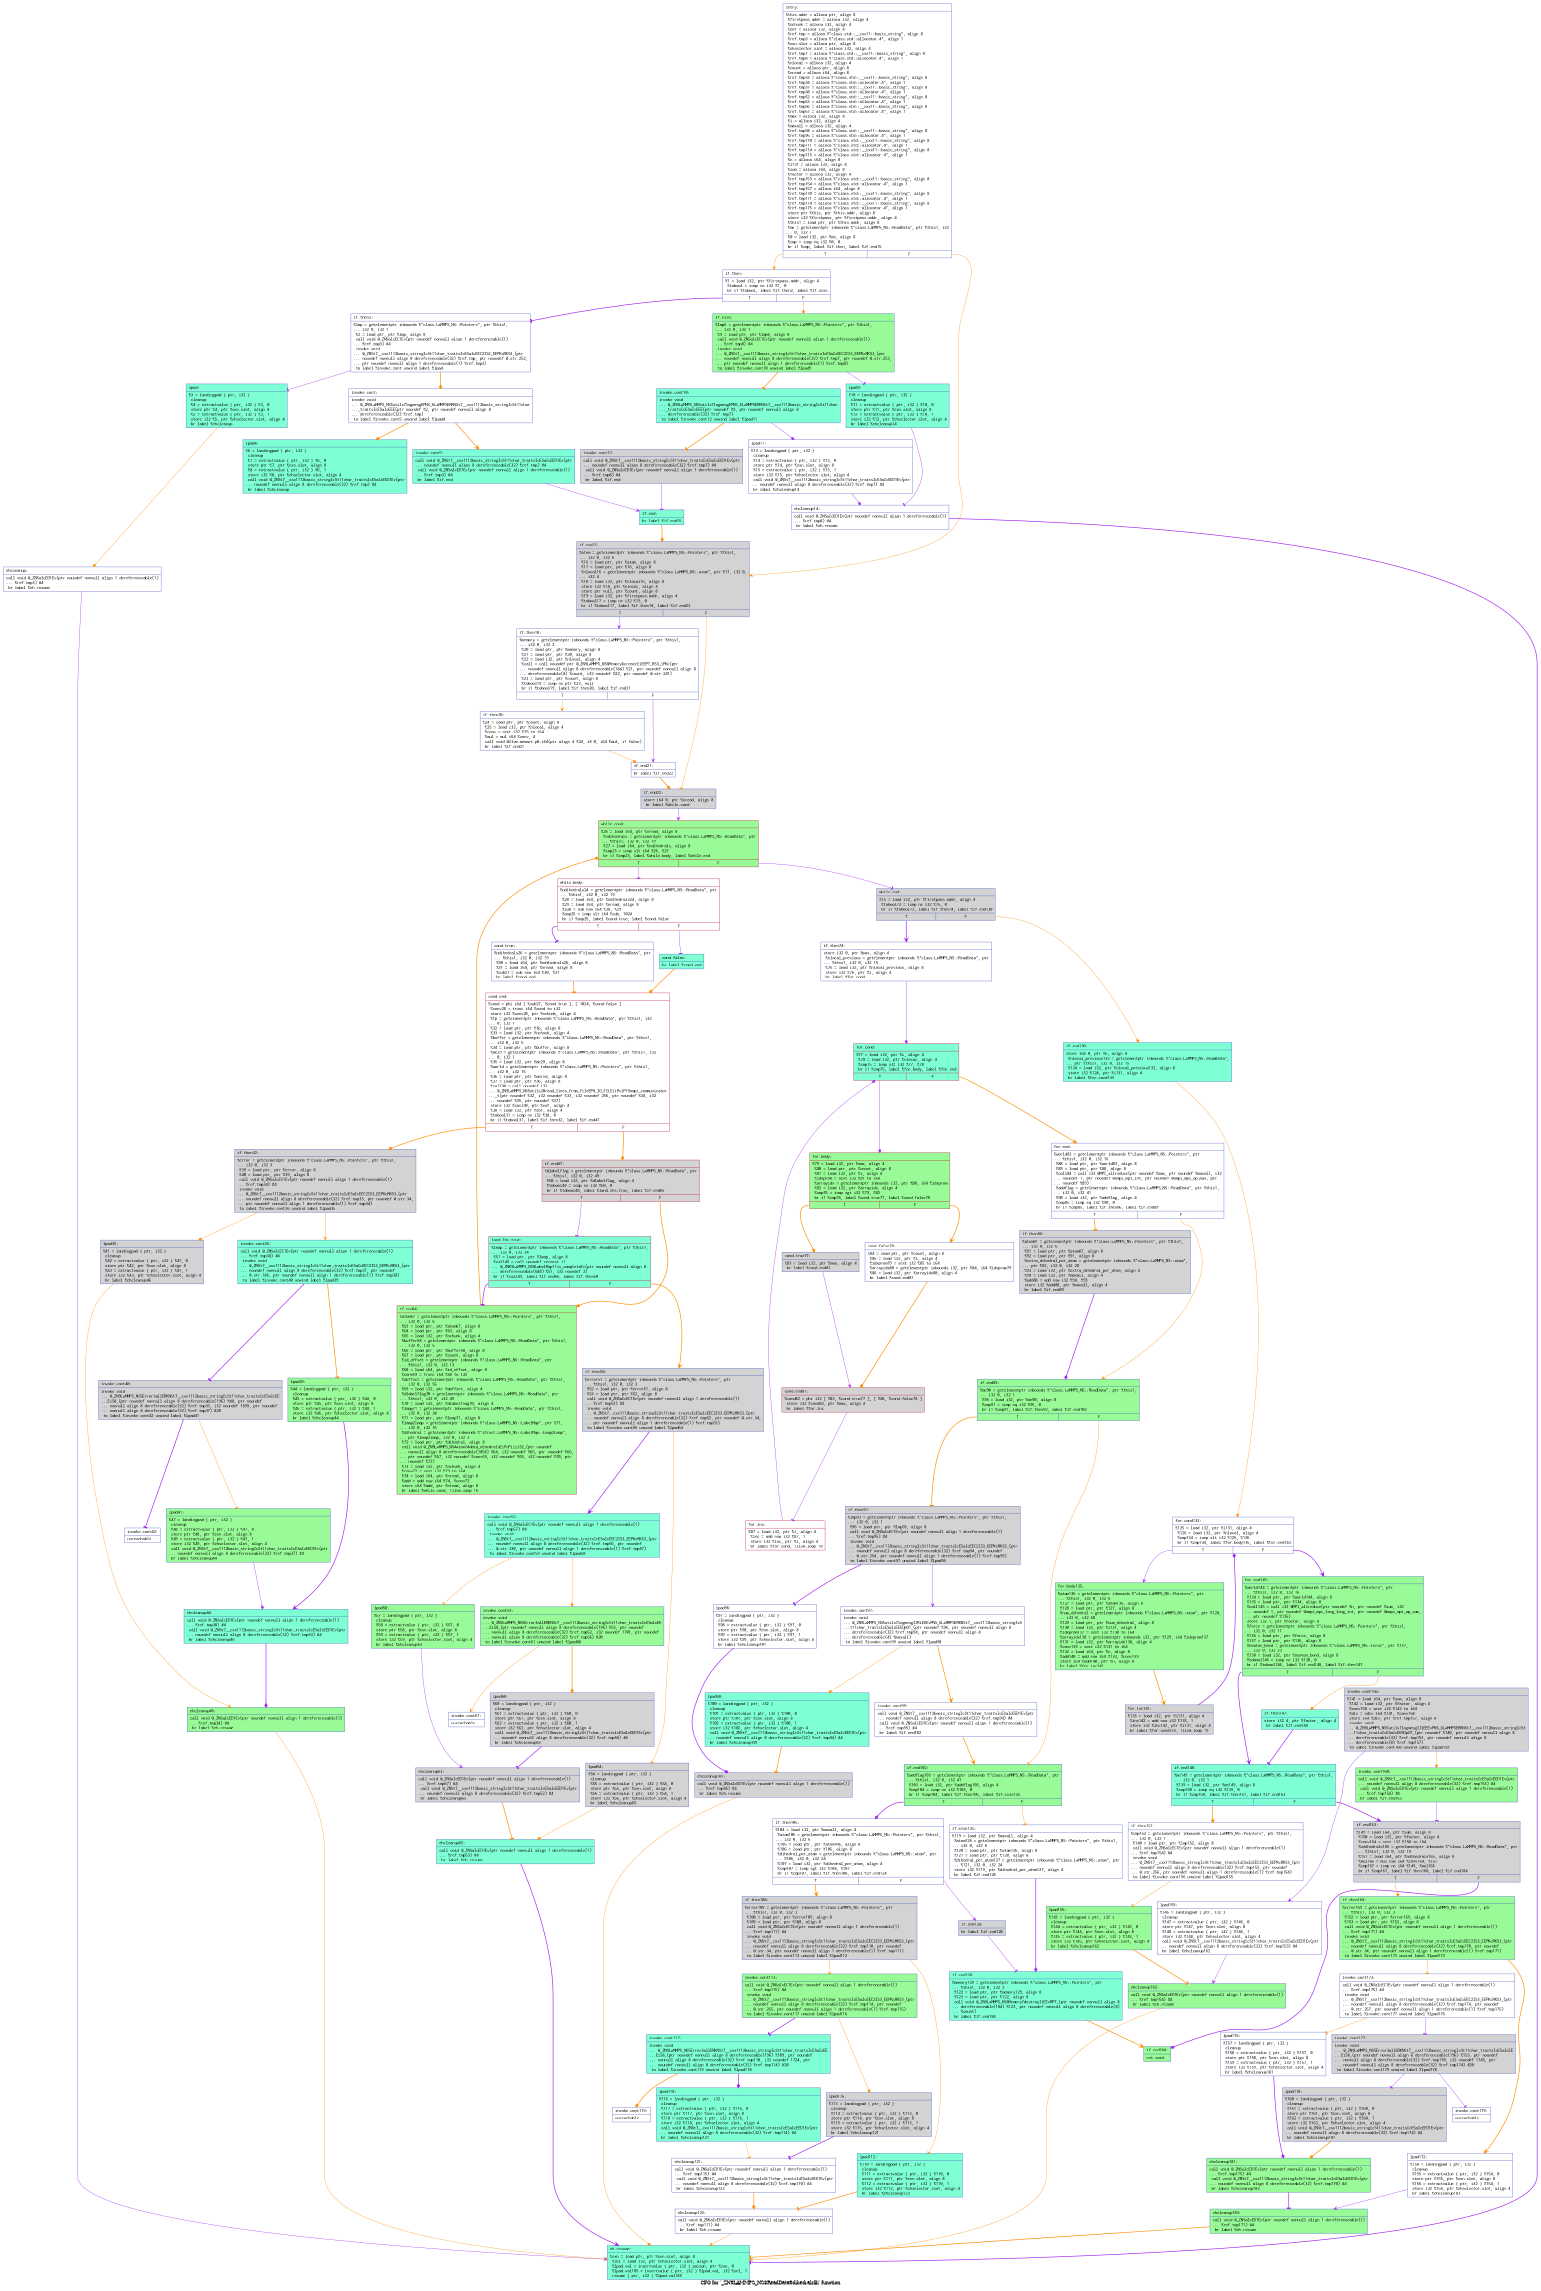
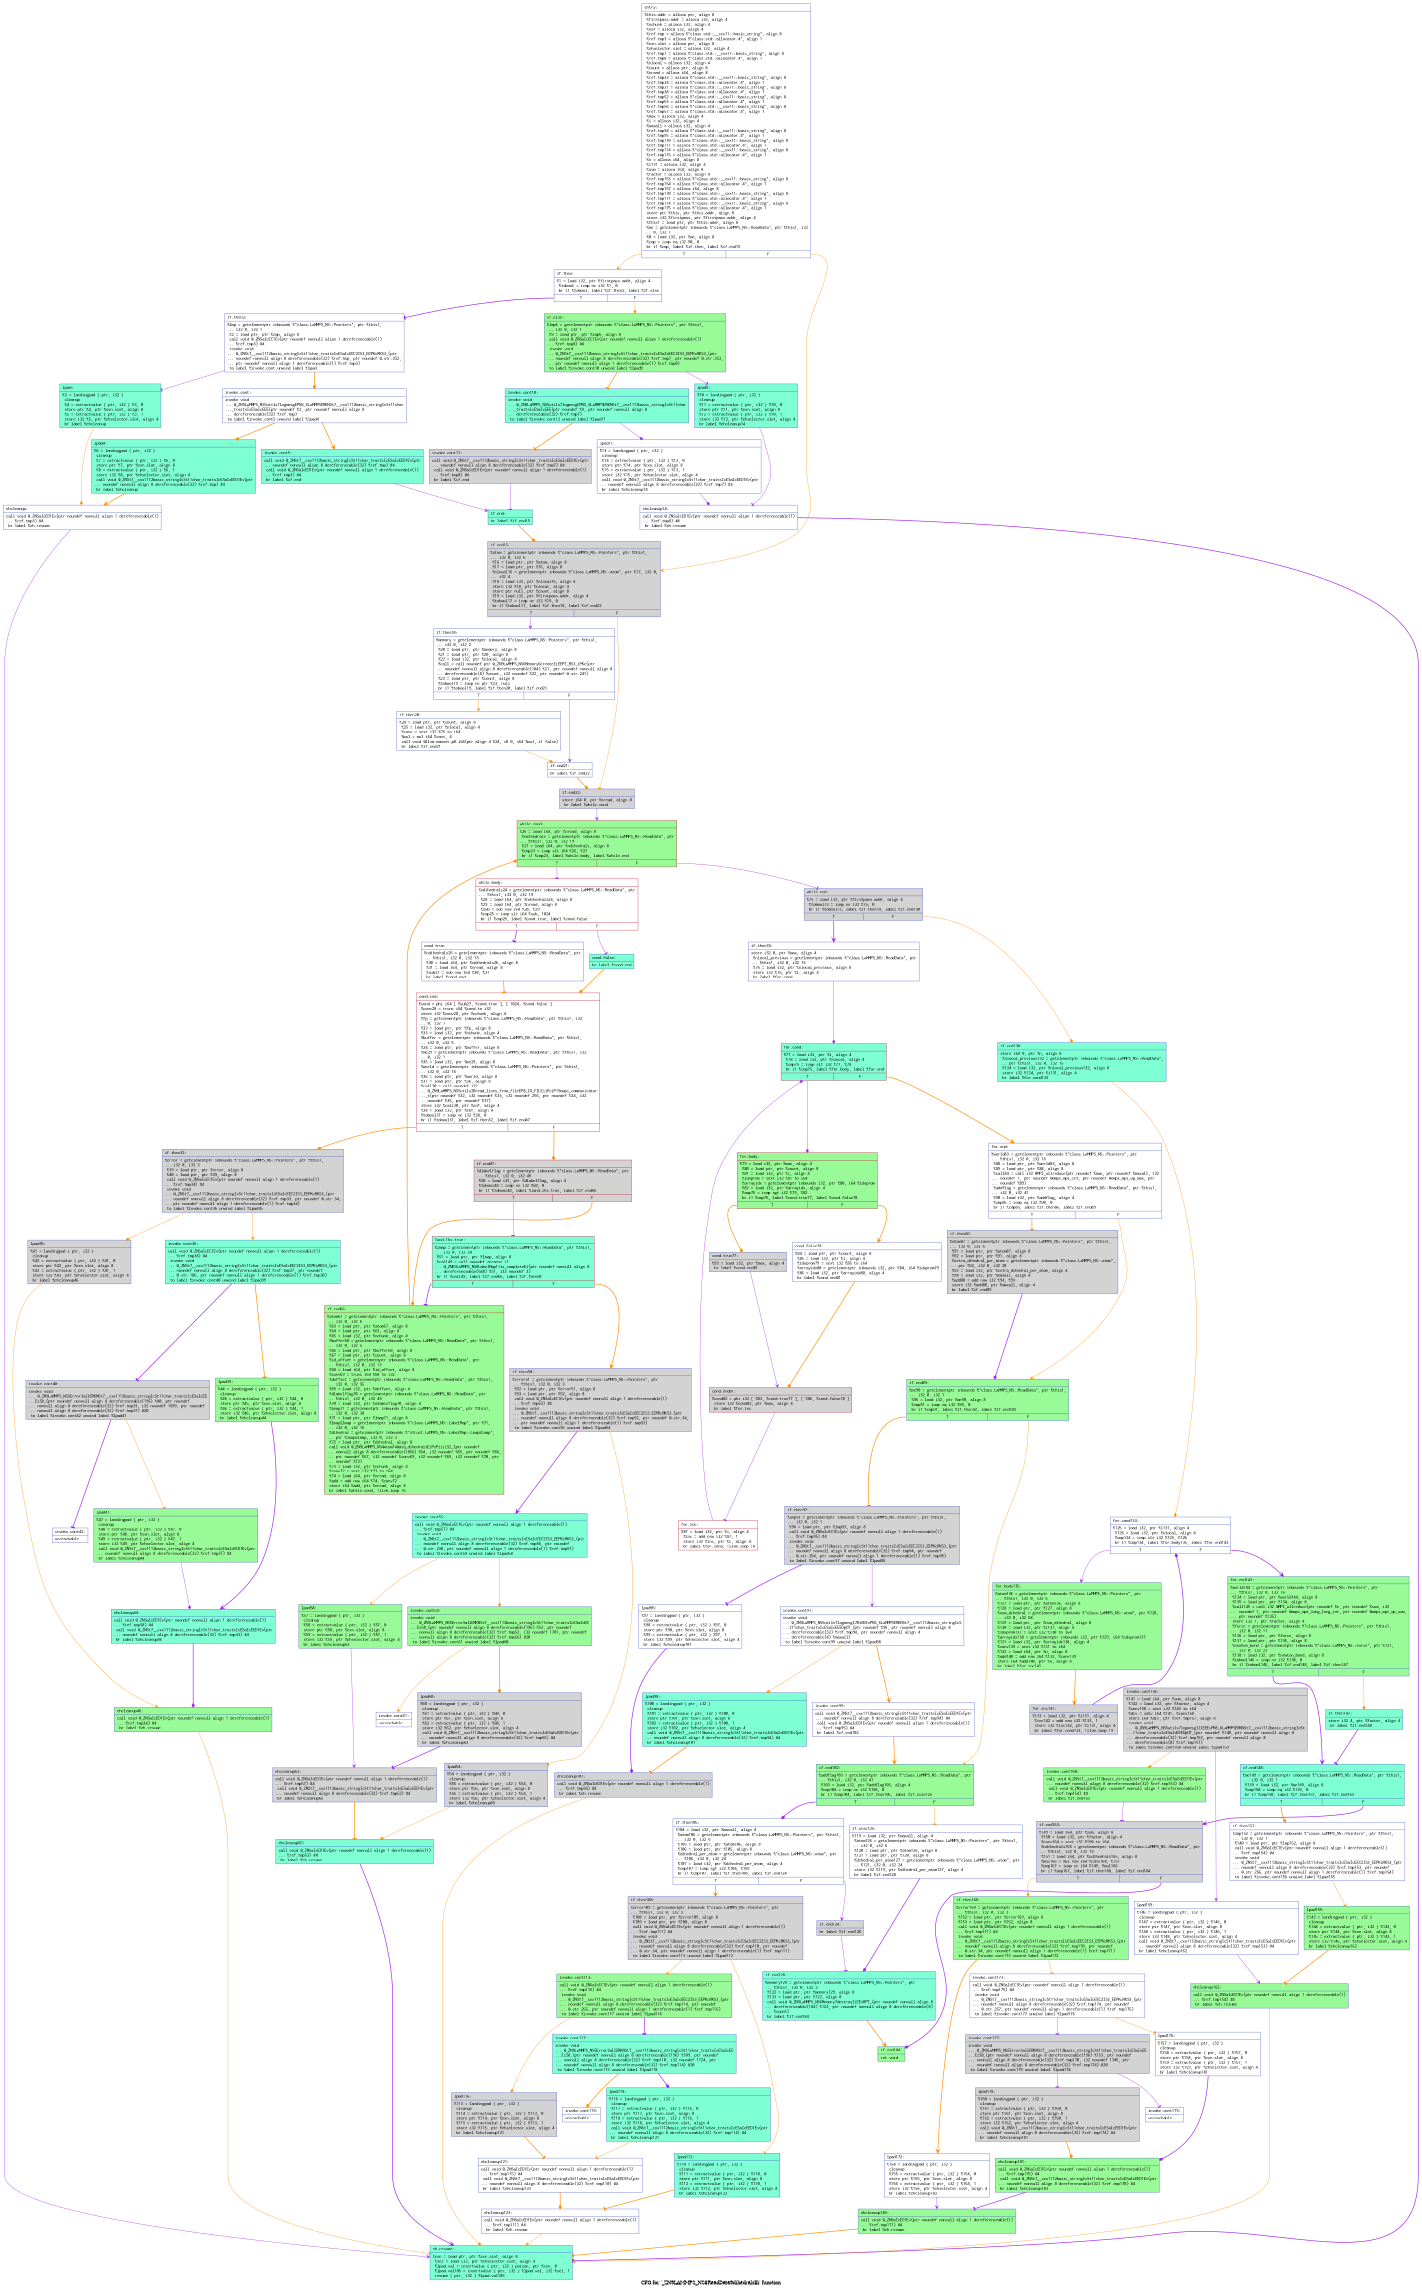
edge "lpad4:" -> "ehcleanup:": added
edge "lpad116:" -> "ehcleanup121:": color purple -> darkorange
